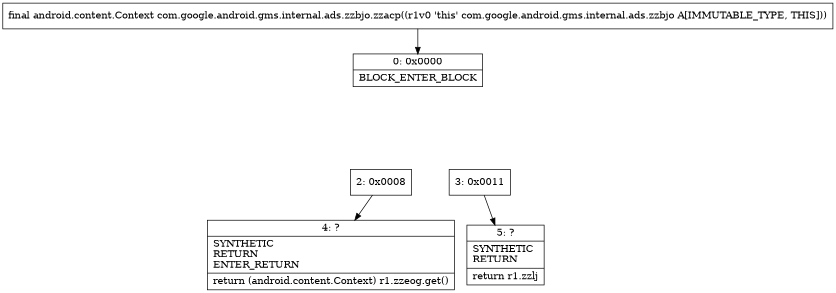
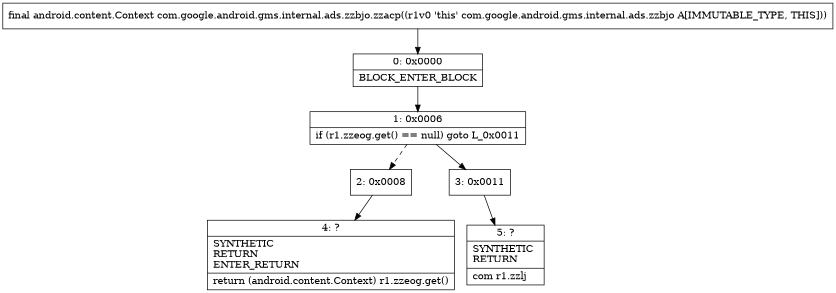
node "1: 0x0006": added
node "5: ?": text "return r1.zzlj" -> "com r1.zzlj"
